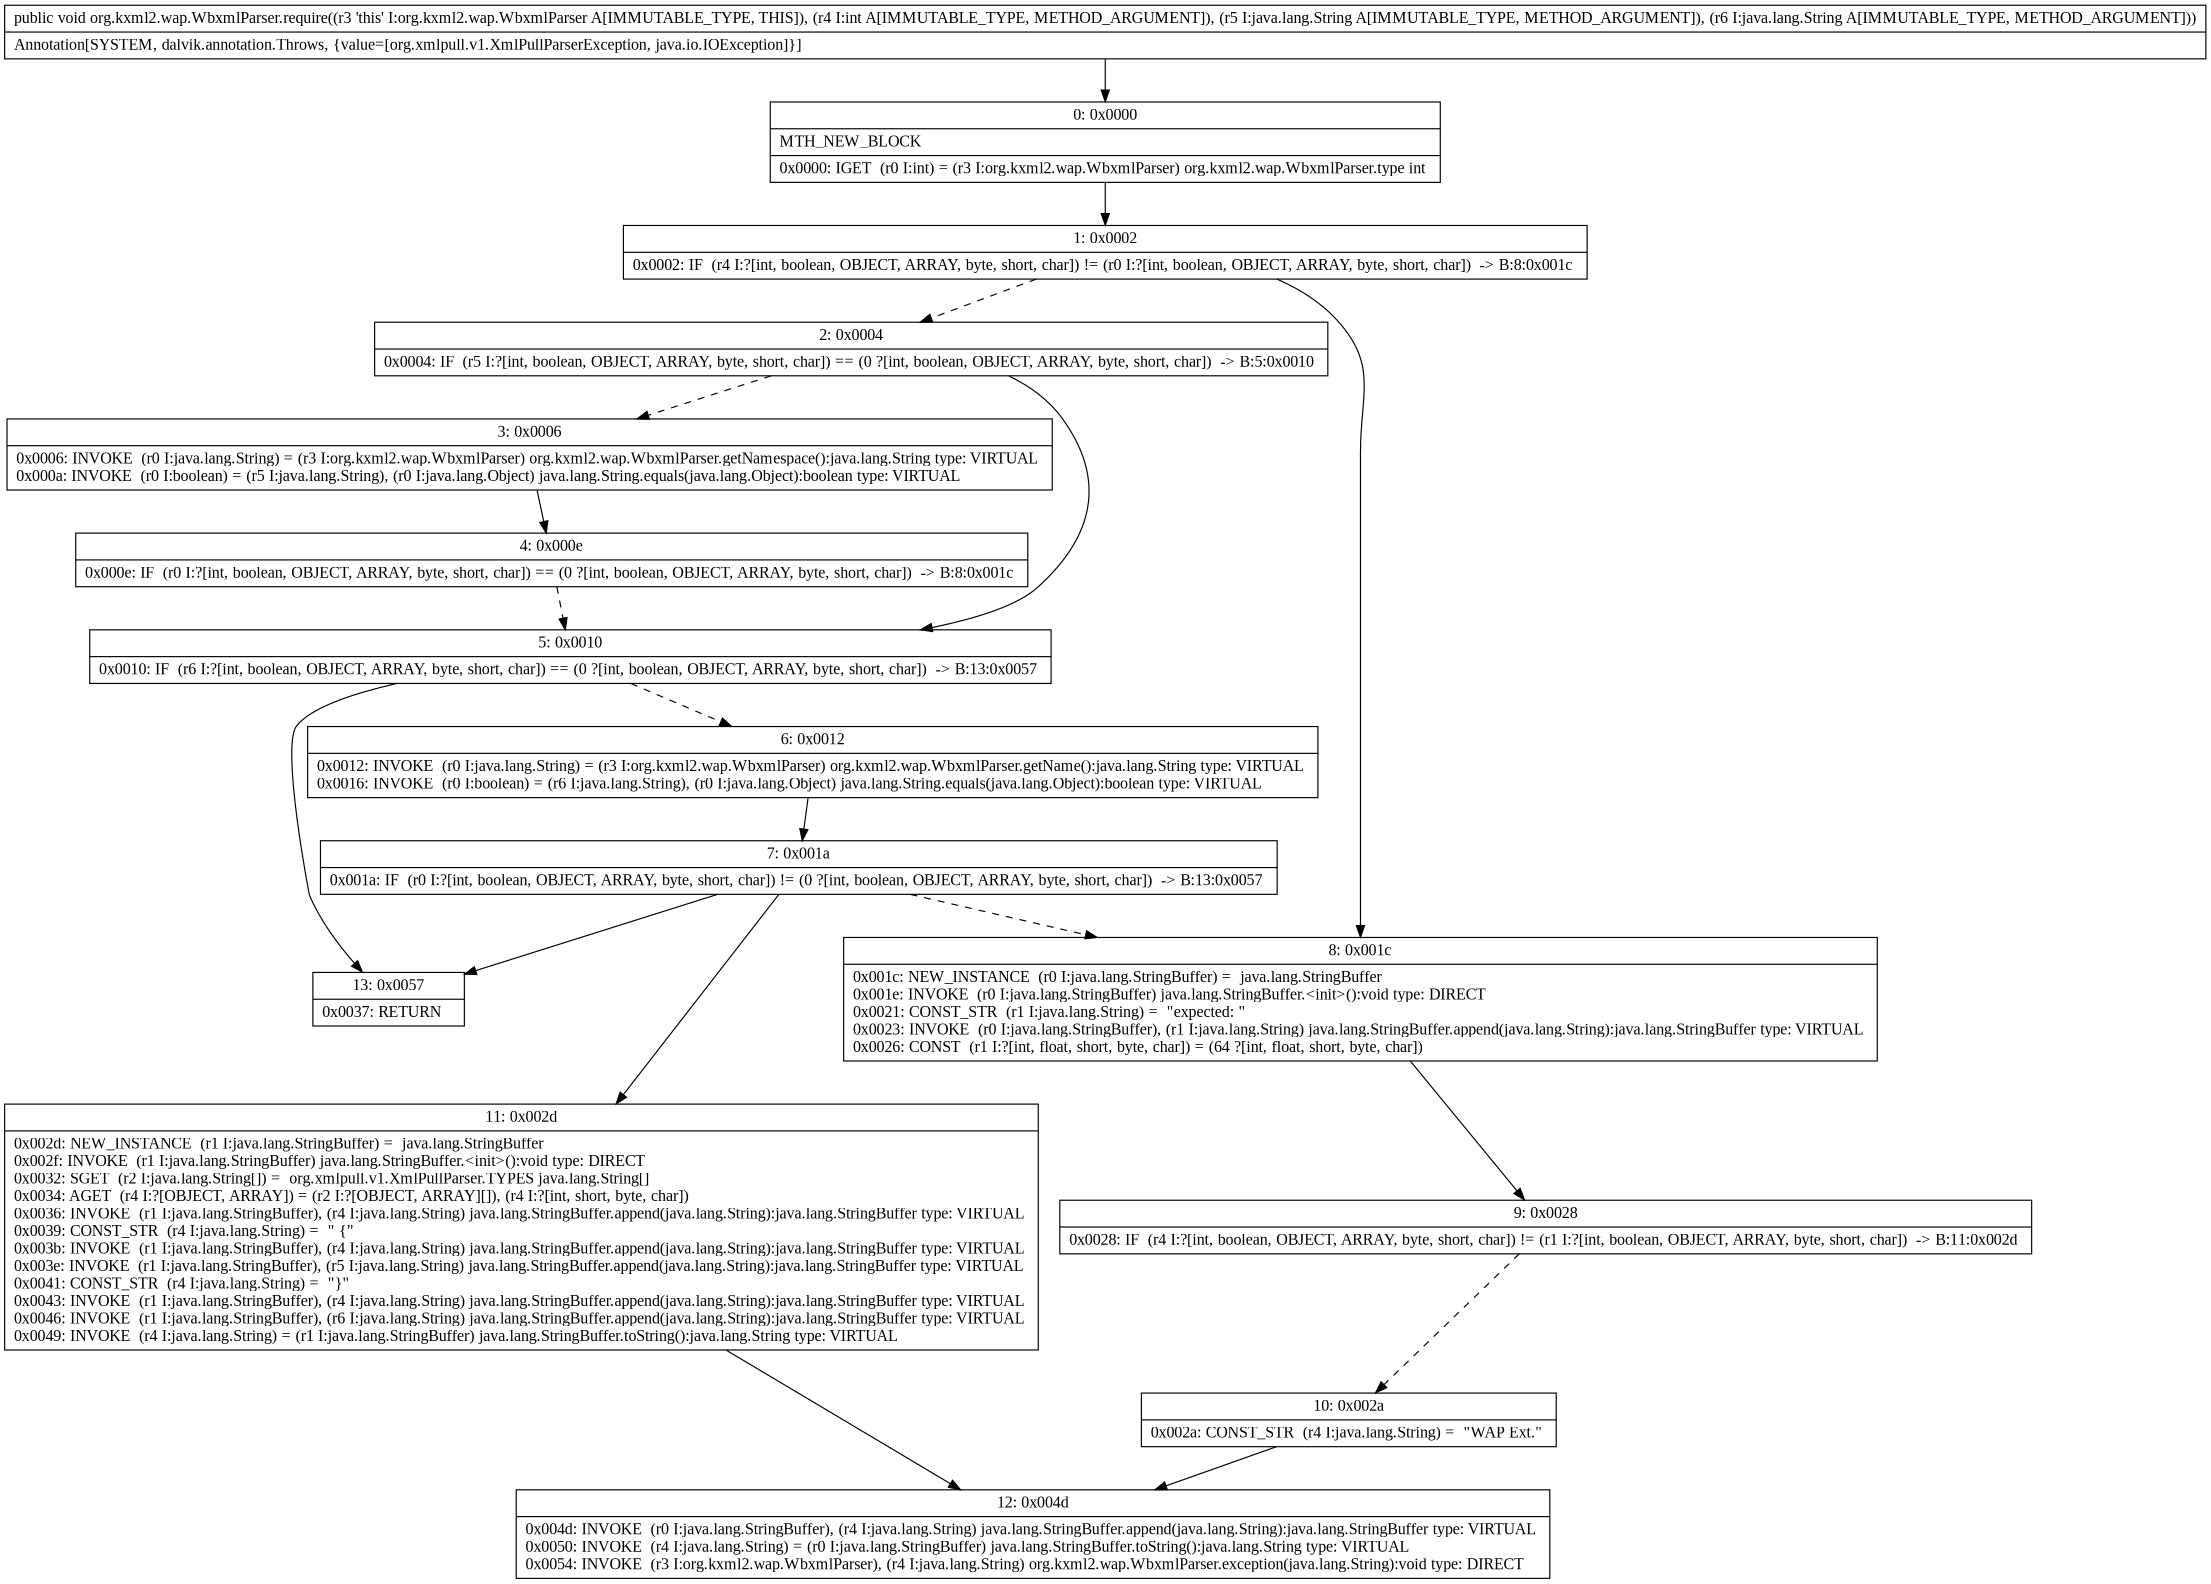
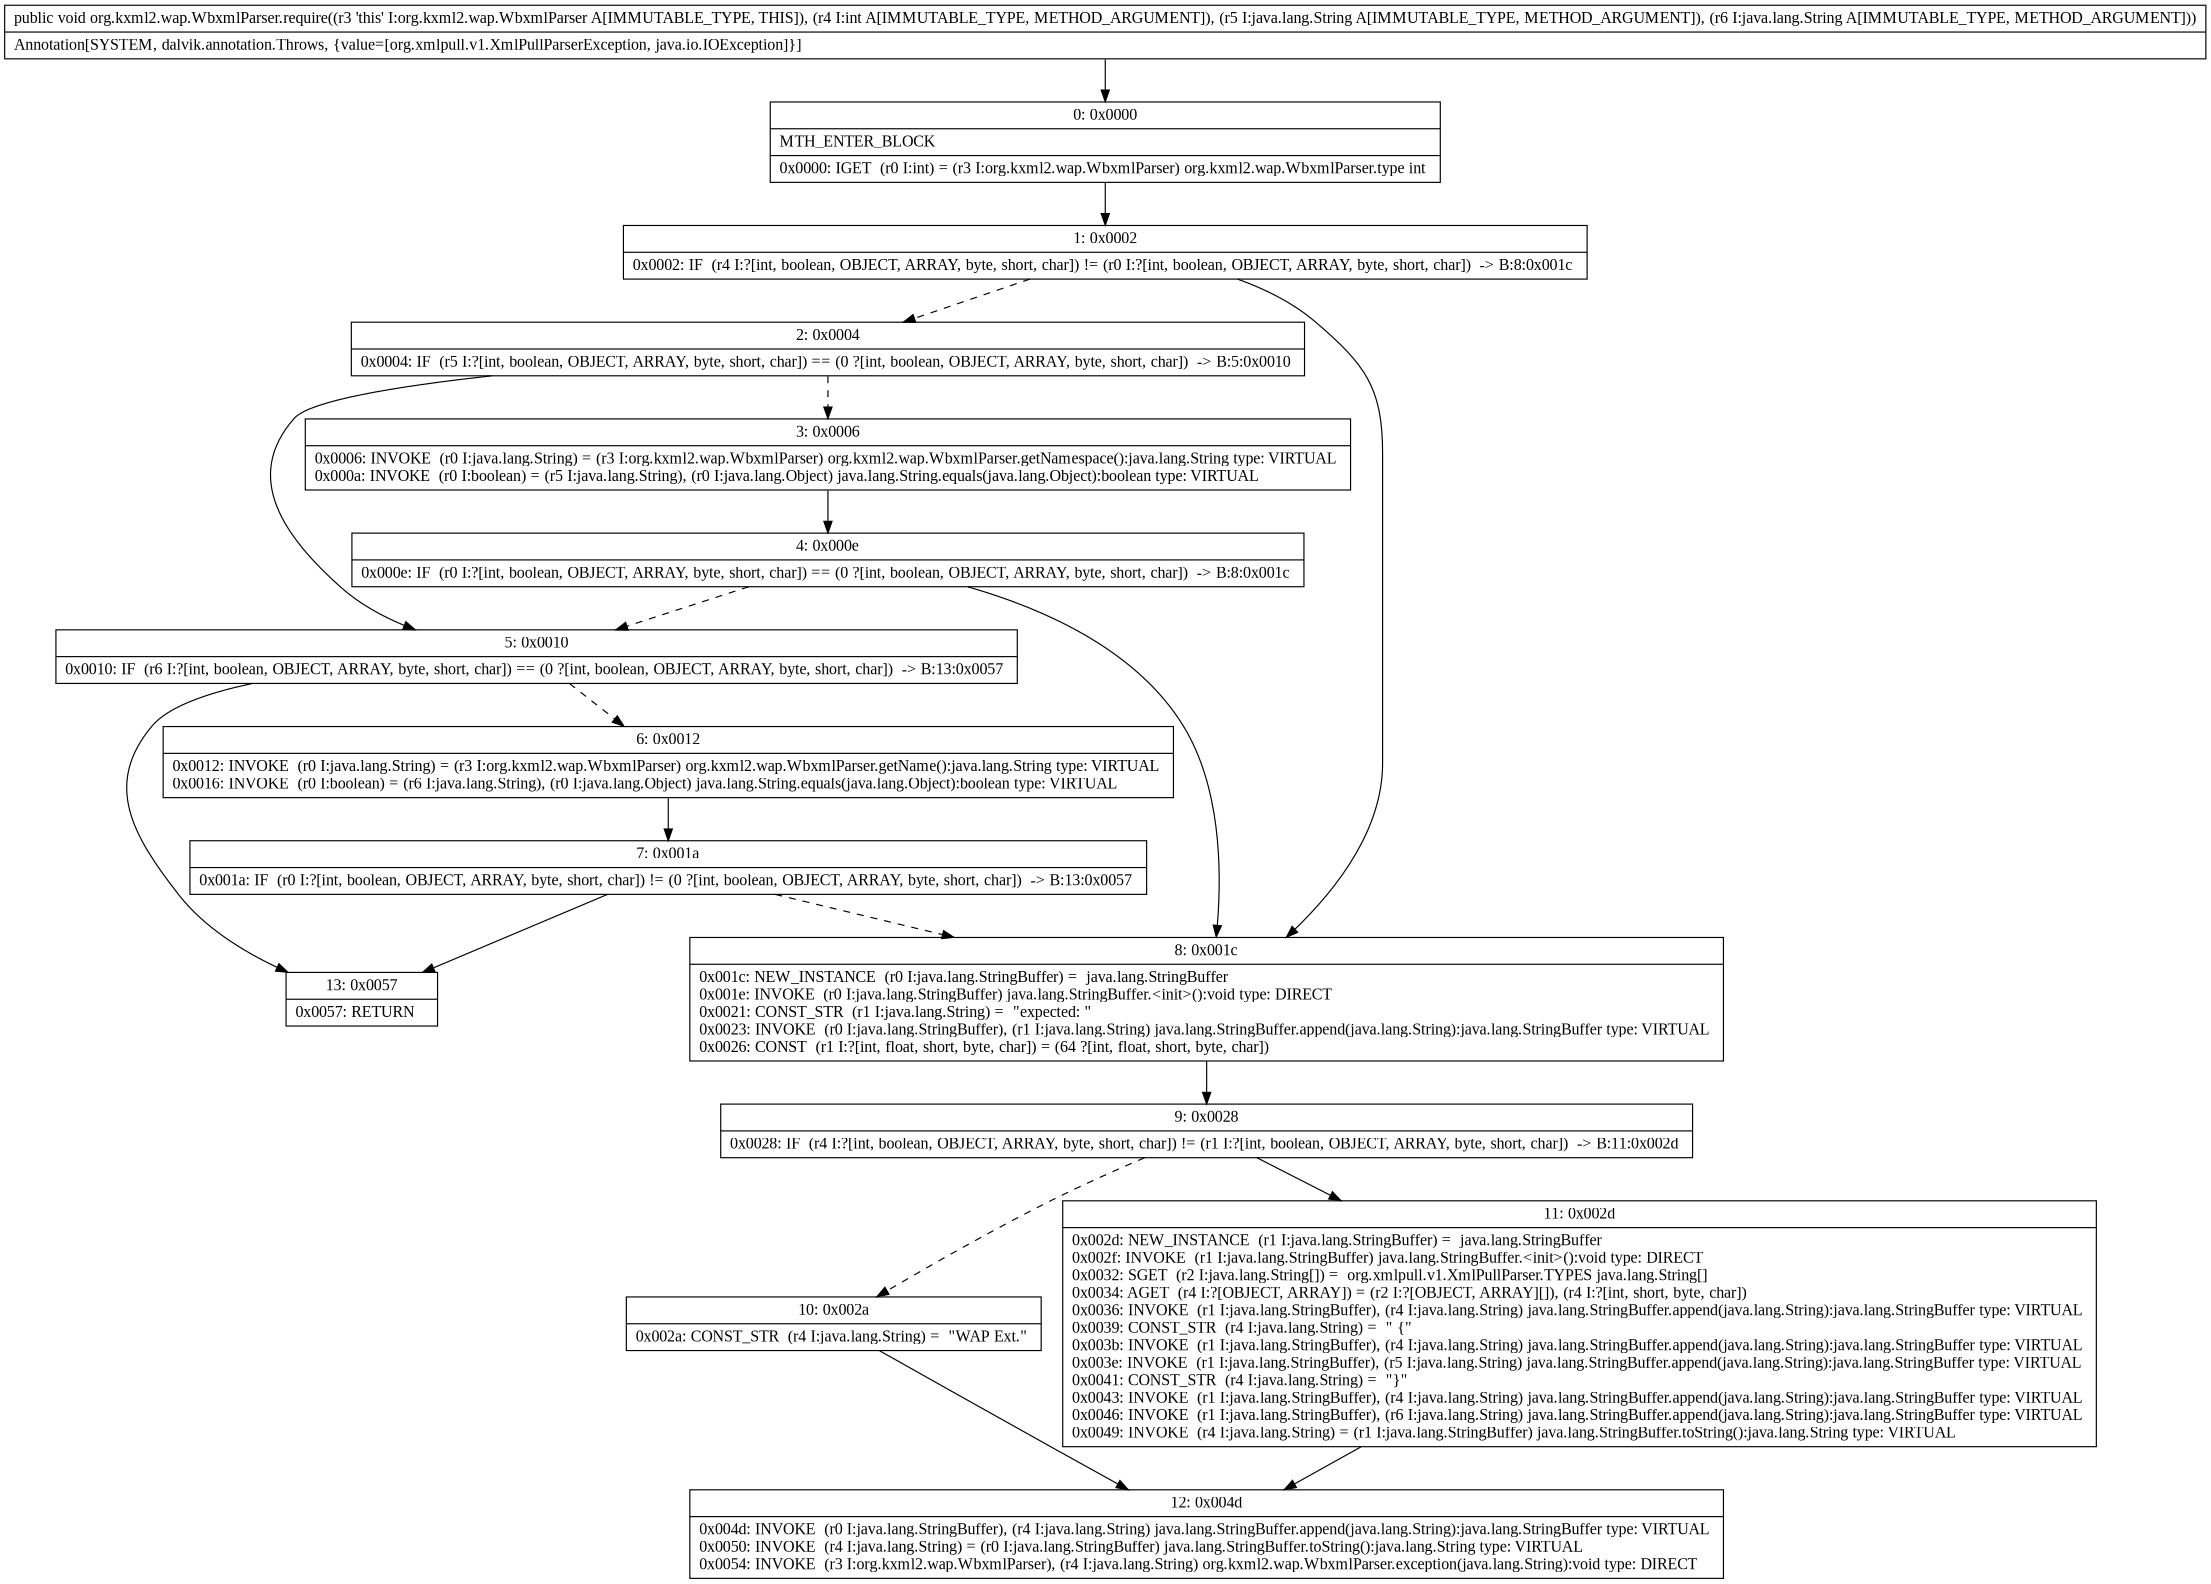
node "0: 0x0000": text "MTH_NEW_BLOCK" -> "MTH_ENTER_BLOCK"
edge "4: 0x000e" -> "8: 0x001c": added
edge "7: 0x001a" -> "11: 0x002d": now "9: 0x0028" -> "11: 0x002d"
node "13: 0x0057": text "0x0037: RETURN" -> "0x0057: RETURN"
